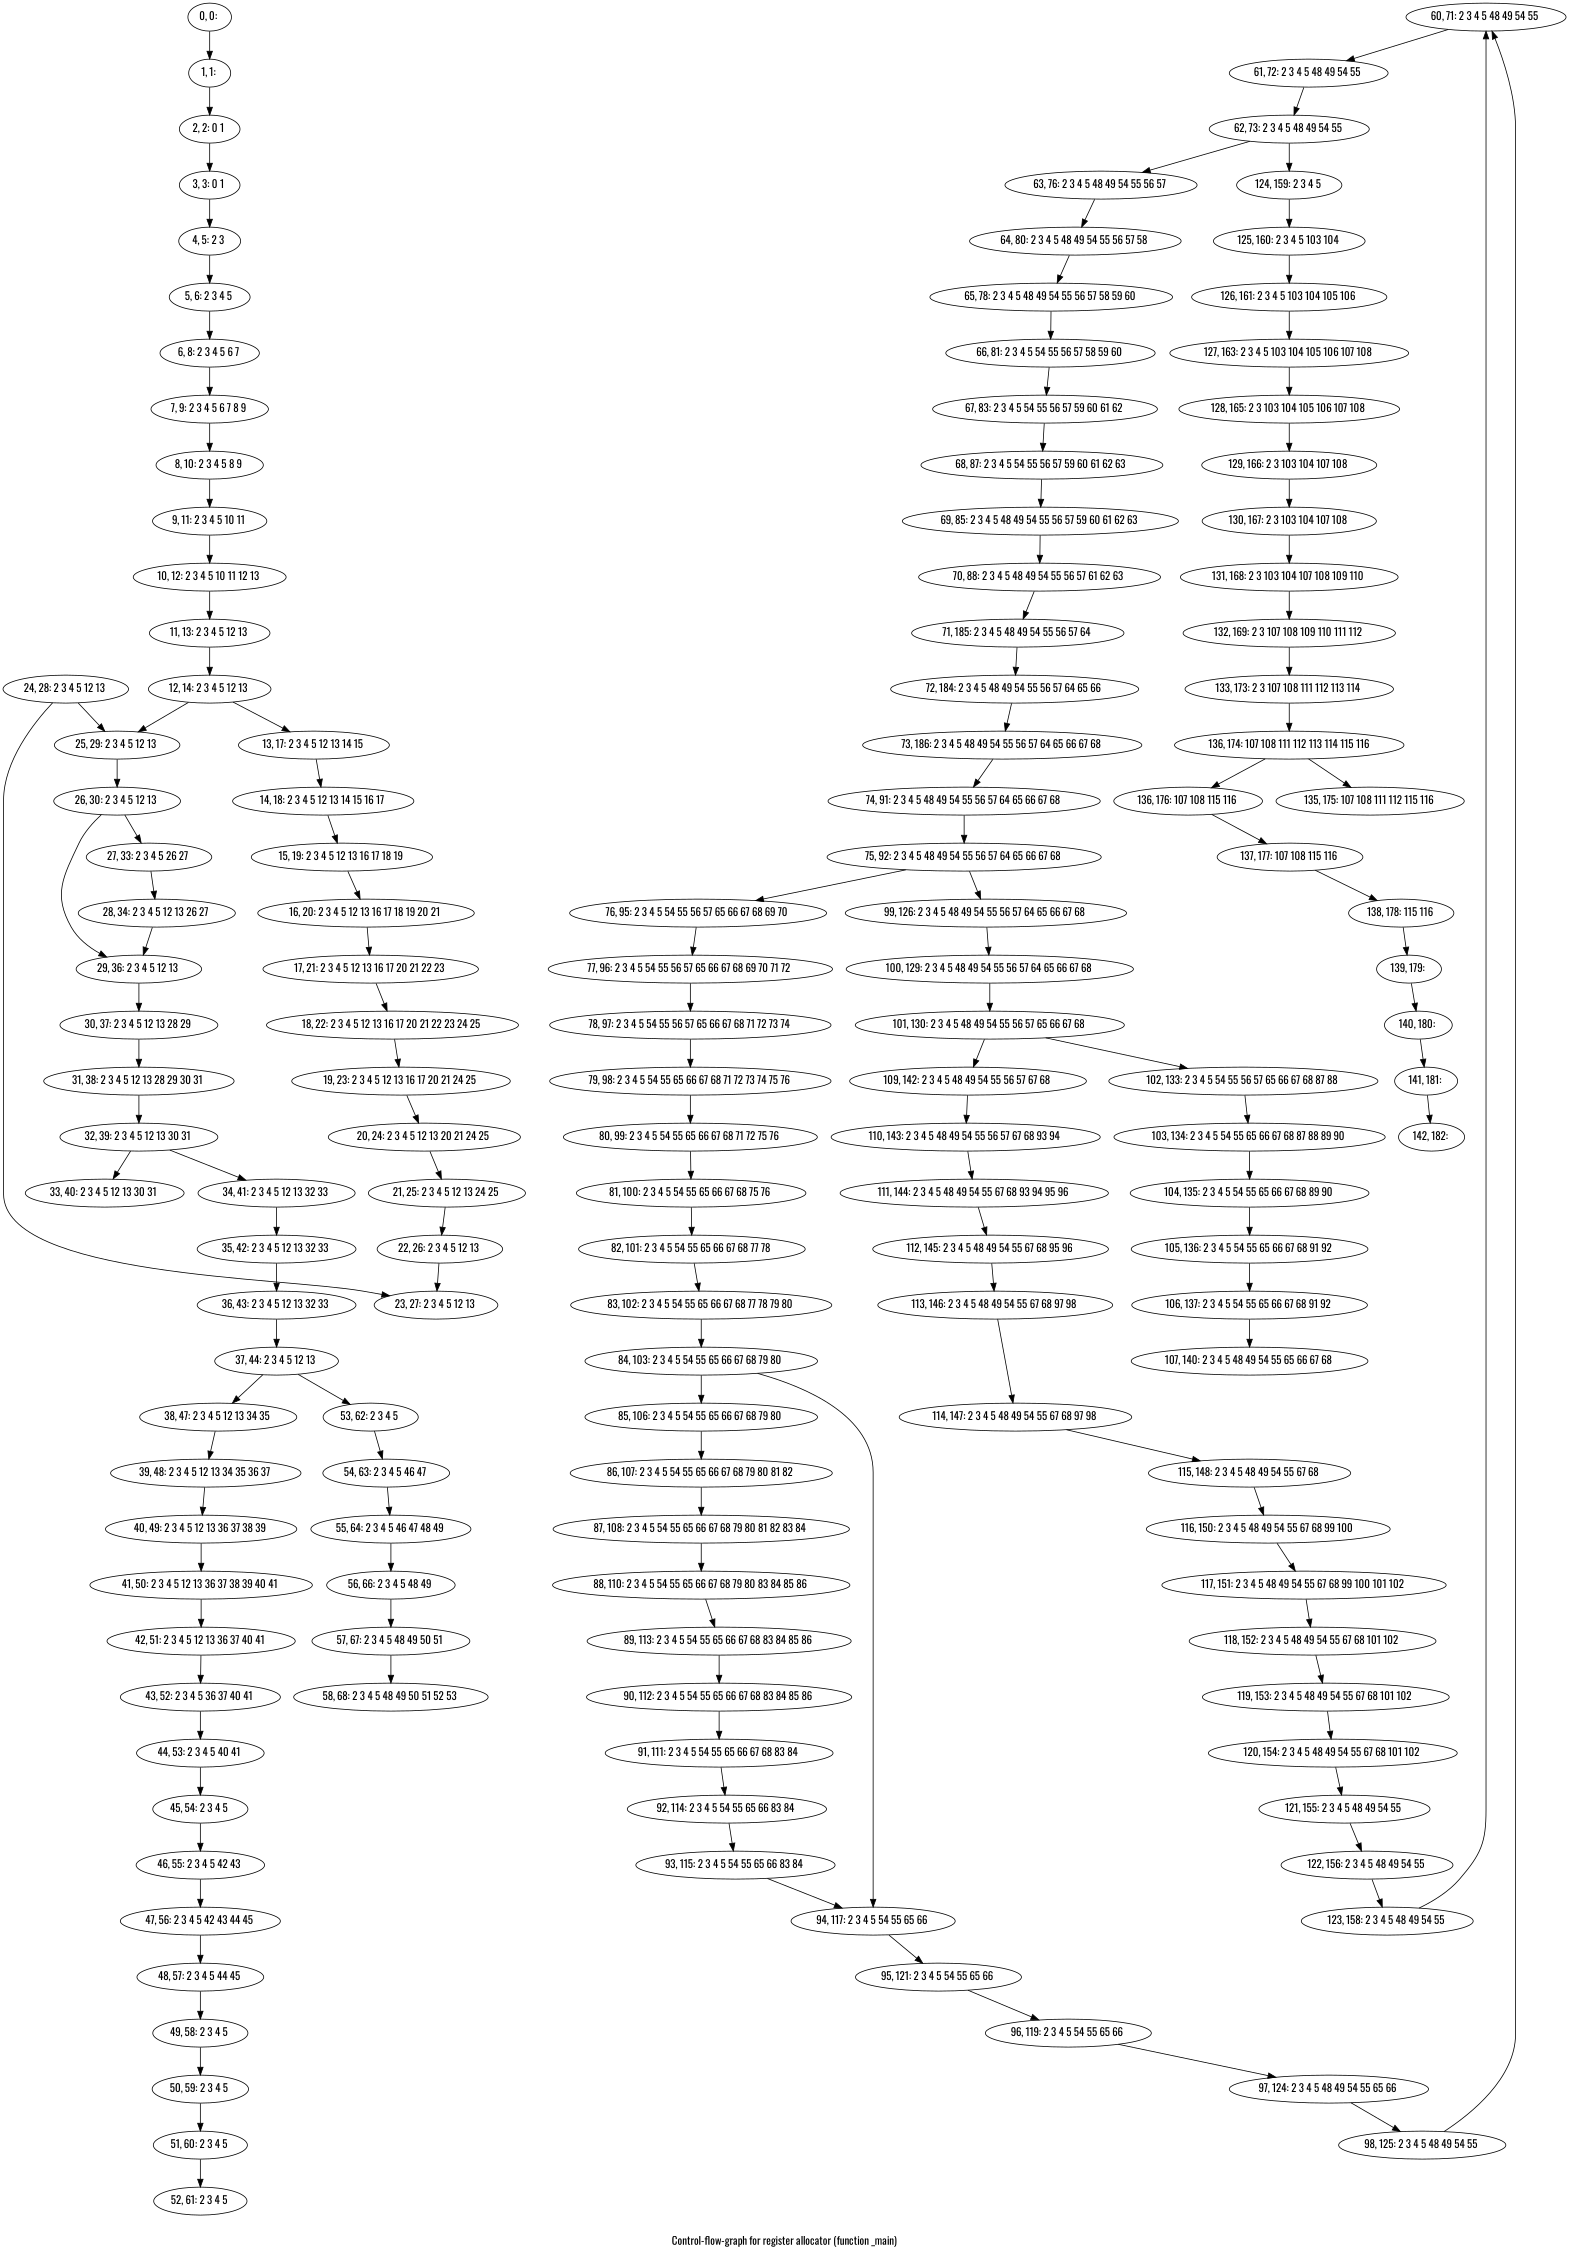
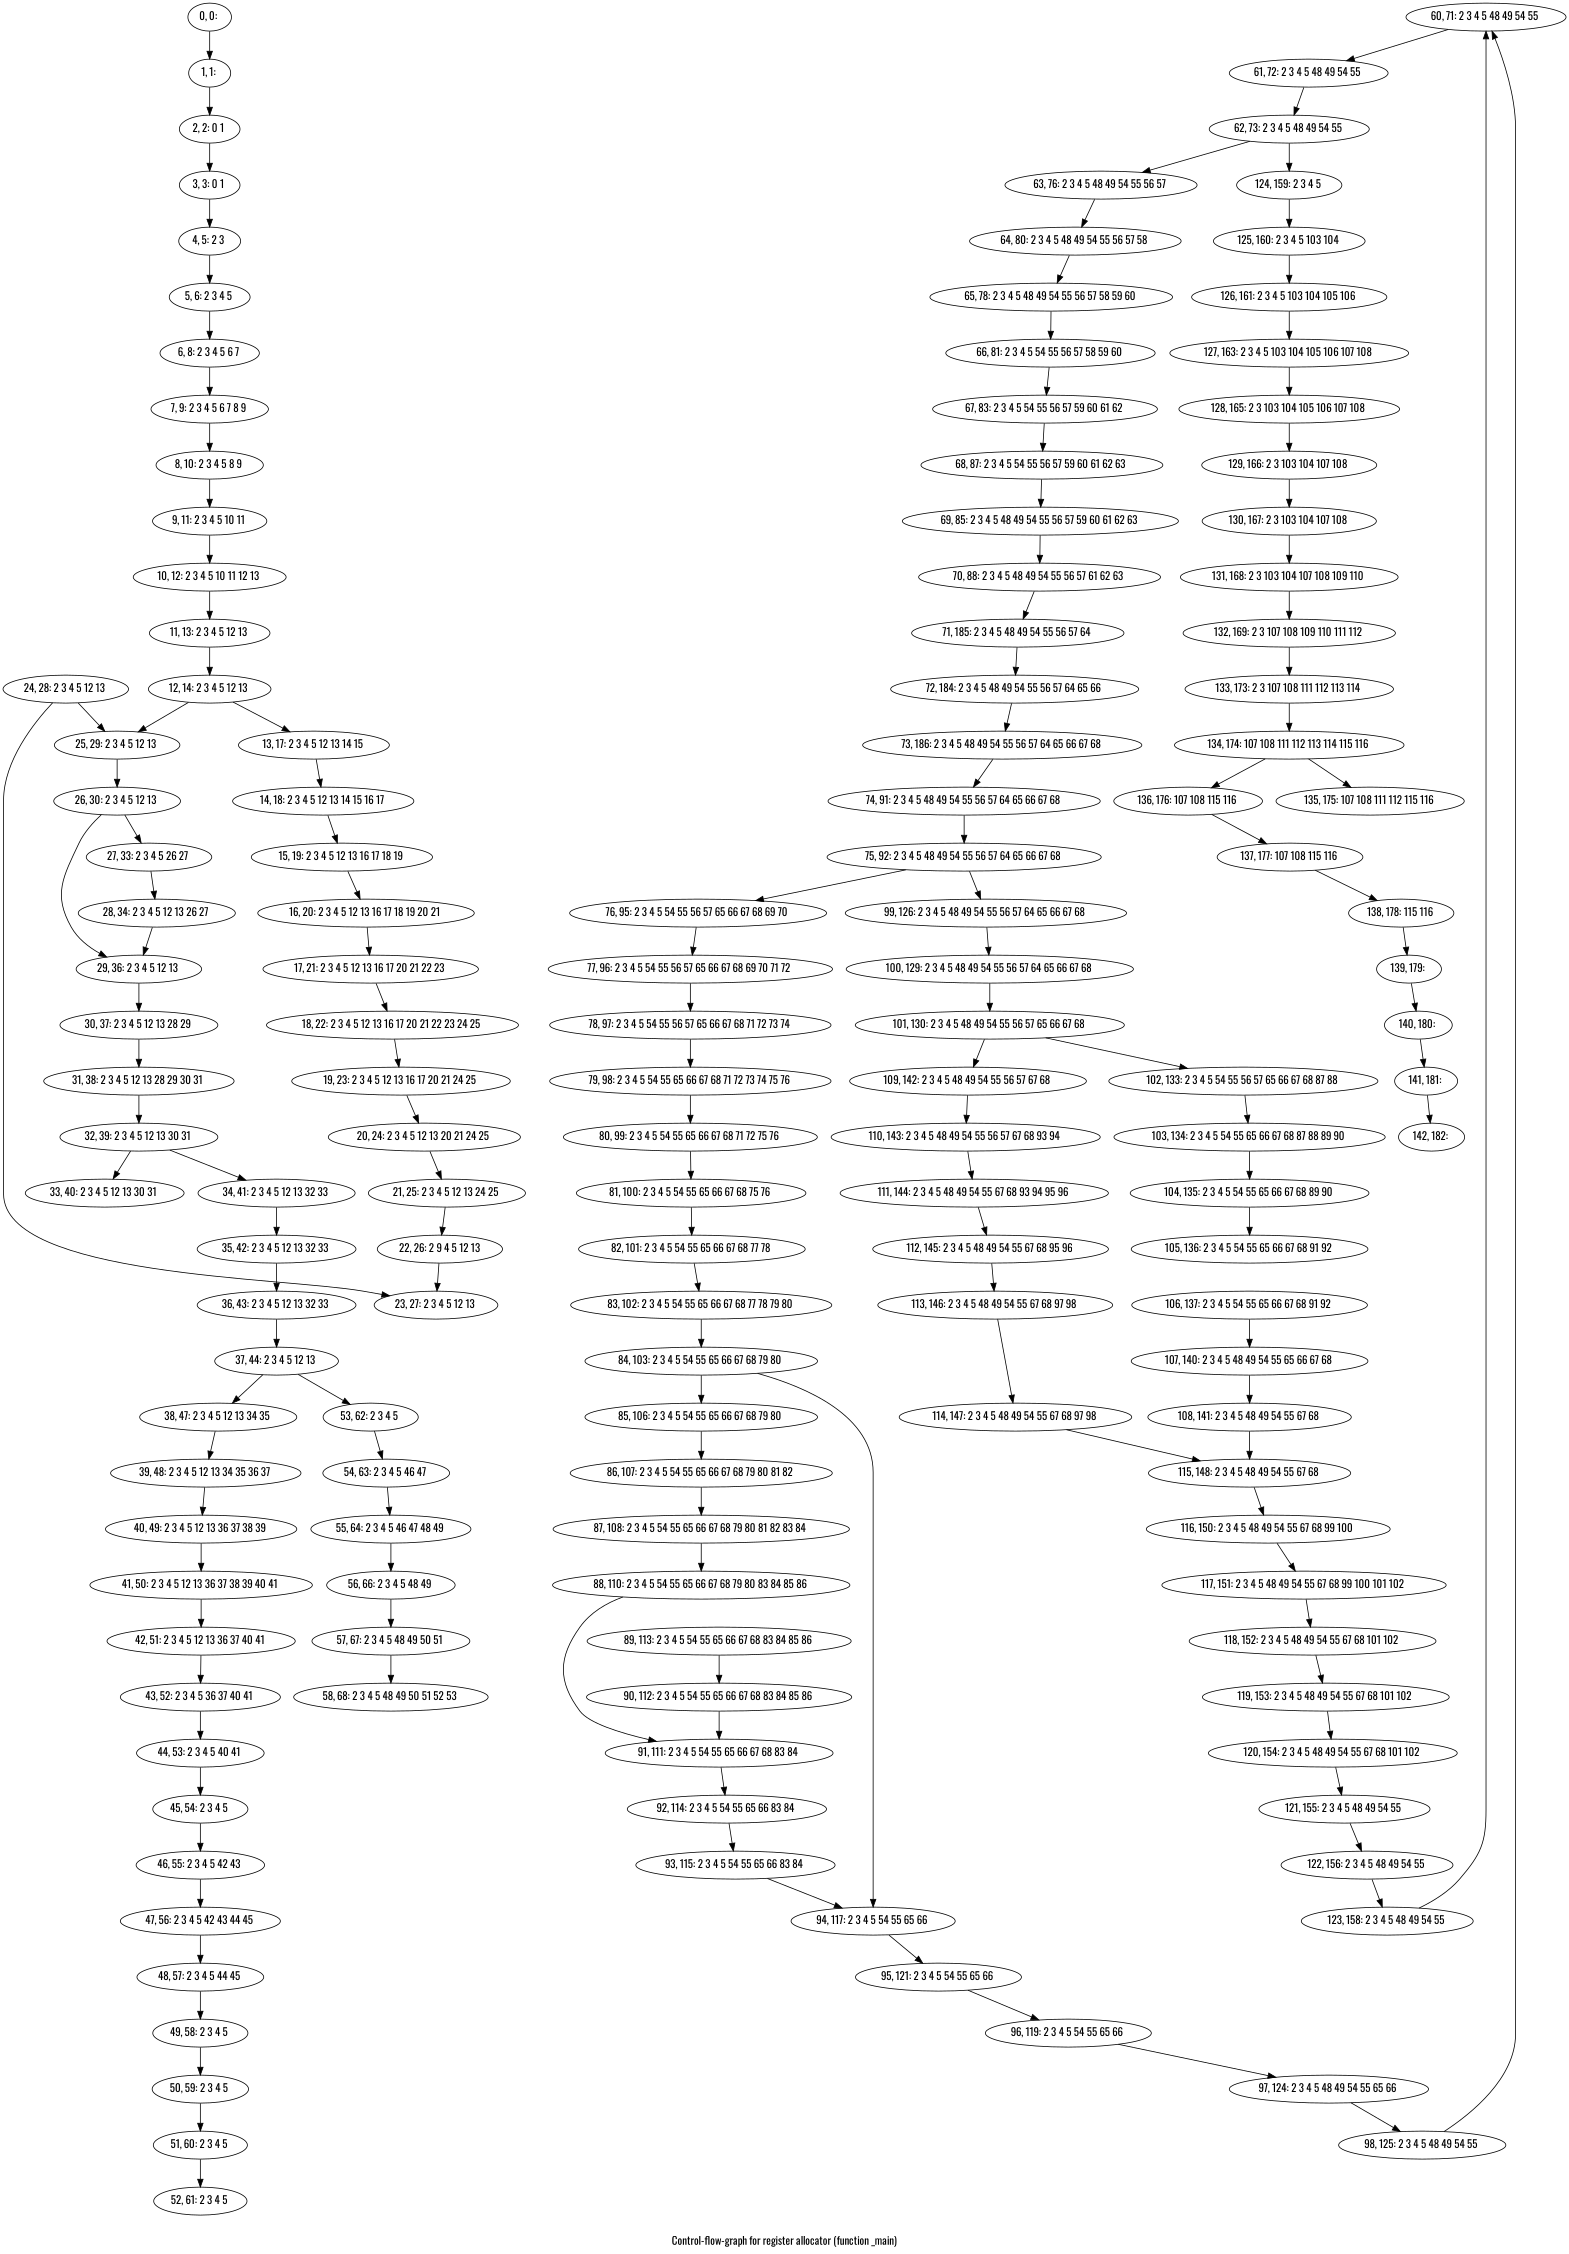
node "136, 174: 107 108 111 112 113 114 115 116": label "136, 174: 107 108 111 112 113 114 115 116" -> "134, 174: 107 108 111 112 113 114 115 116"
node "22, 26: 2 3 4 5 12 13": label "22, 26: 2 3 4 5 12 13" -> "22, 26: 2 9 4 5 12 13"
edge "105, 136: 2 3 4 5 54 55 65 66 67 68 91 92" -> "106, 137: 2 3 4 5 54 55 65 66 67 68 91 92": removed
node "108, 141: 2 3 4 5 48 49 54 55 67 68": added
edge "88, 110: 2 3 4 5 54 55 65 66 67 68 79 80 83 84 85 86" -> "89, 113: 2 3 4 5 54 55 65 66 67 68 83 84 85 86": now "88, 110: 2 3 4 5 54 55 65 66 67 68 79 80 83 84 85 86" -> "91, 111: 2 3 4 5 54 55 65 66 67 68 83 84"
